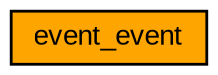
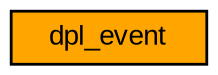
node "event_event": label "event_event" -> "dpl_event"
